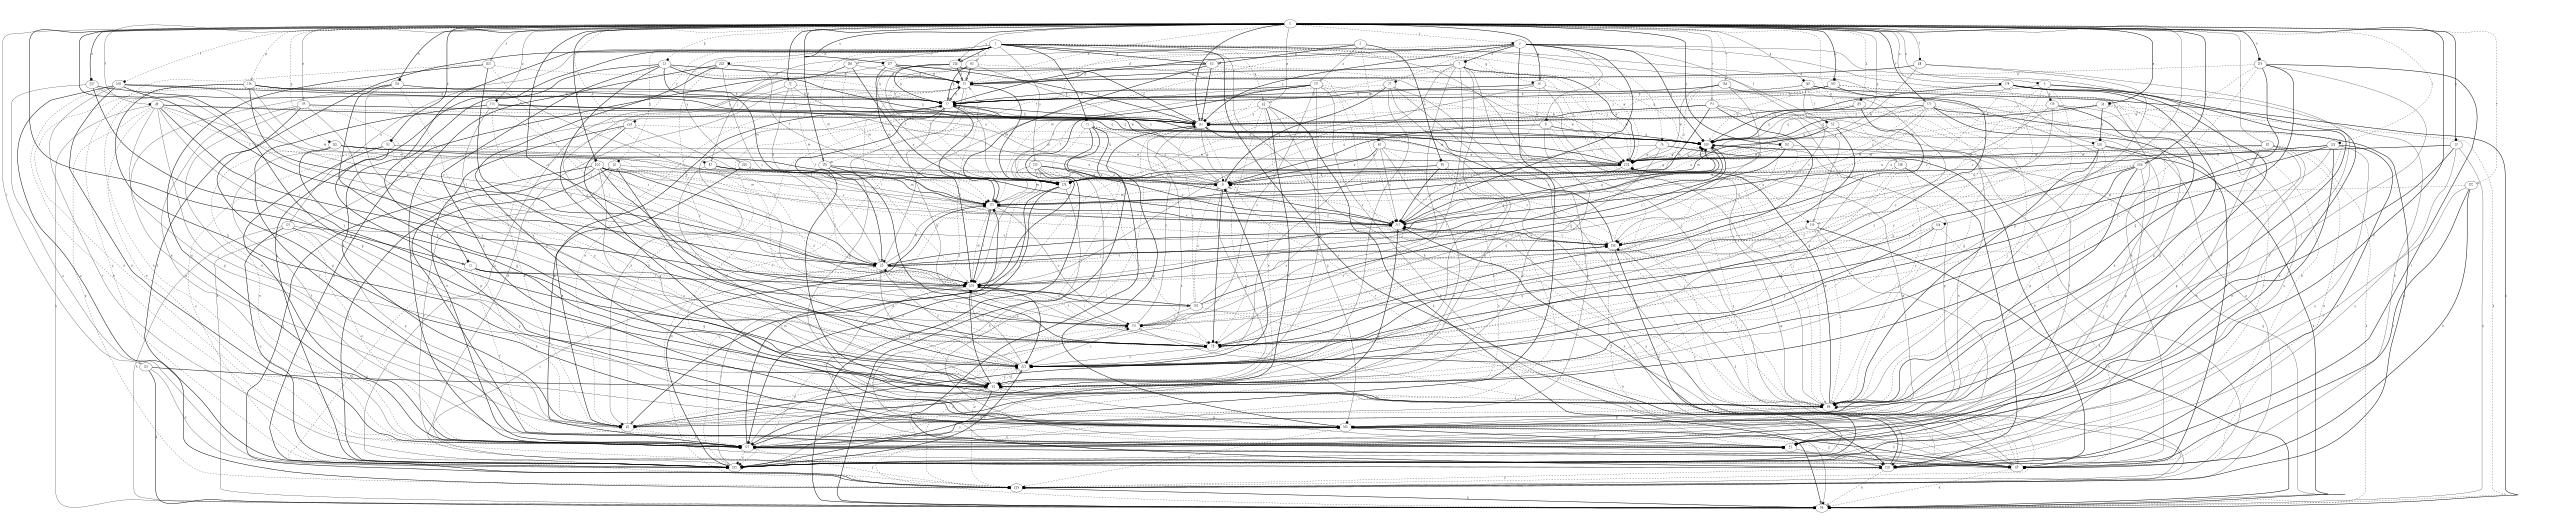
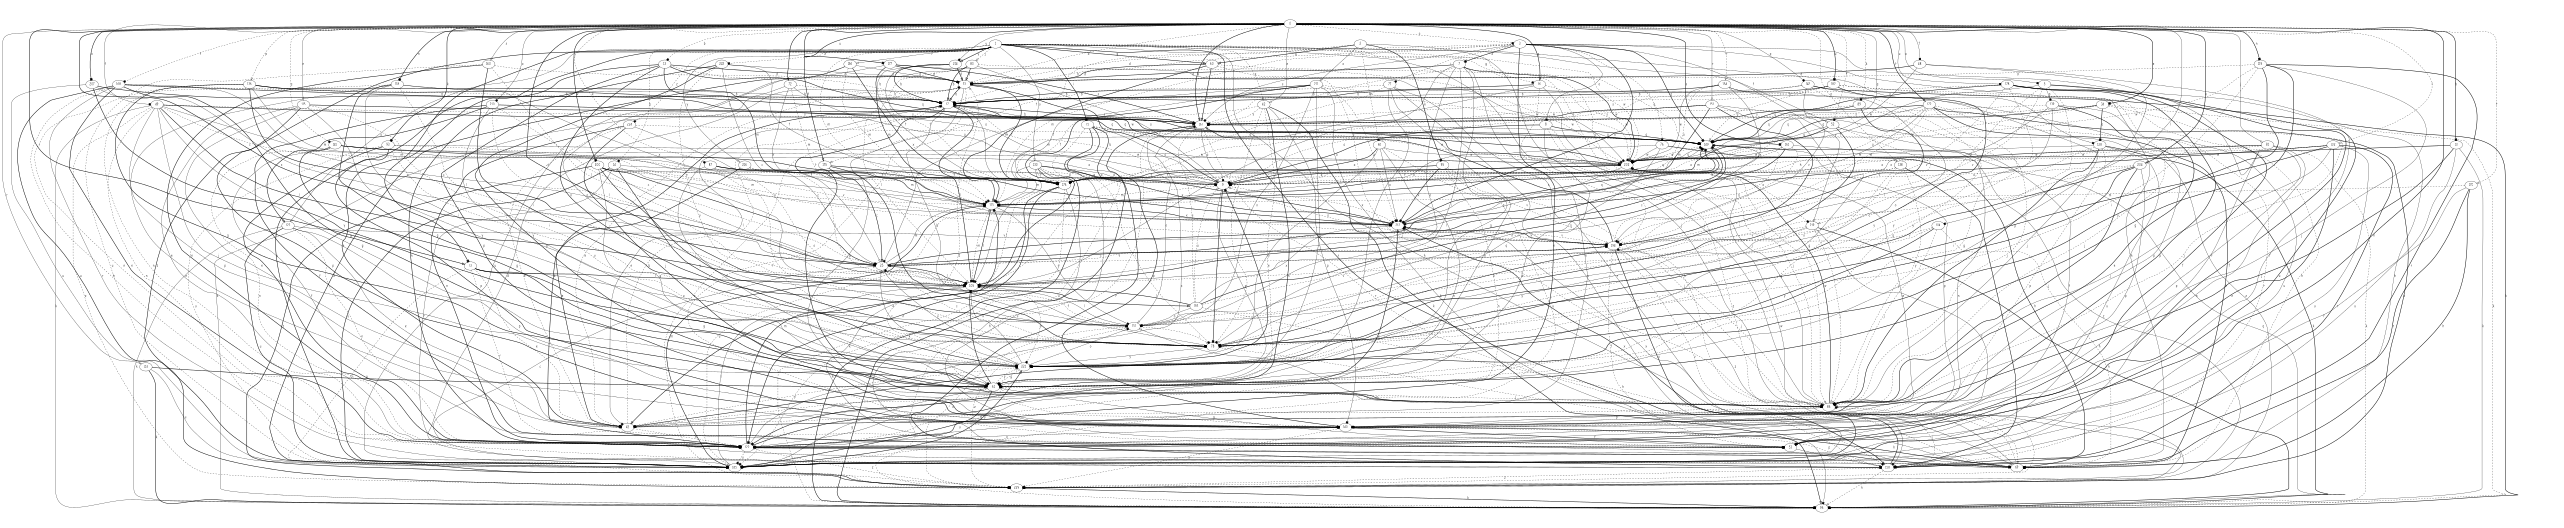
edge "0" -> "102": arrowhead box -> onormal
edge "2" -> "87": now "2" -> "86"
edge "3" -> "17": style bold -> dashed
edge "3" -> "167": style bold -> solid
edge "214" -> "167": removed, label "s"
edge "142" -> "52": now "0" -> "52"
edge "210" -> "167": now "210" -> "123"
edge "77" -> "9": now "33" -> "9"
edge "76" -> "212": now "76" -> "113"
edge "105" -> "193": reversed
edge "105" -> "221": style bold -> dashed
edge "81" -> "69": now "81" -> "176"
edge "200" -> "53": removed, label "f"
edge "69" -> "96": now "176" -> "96"
